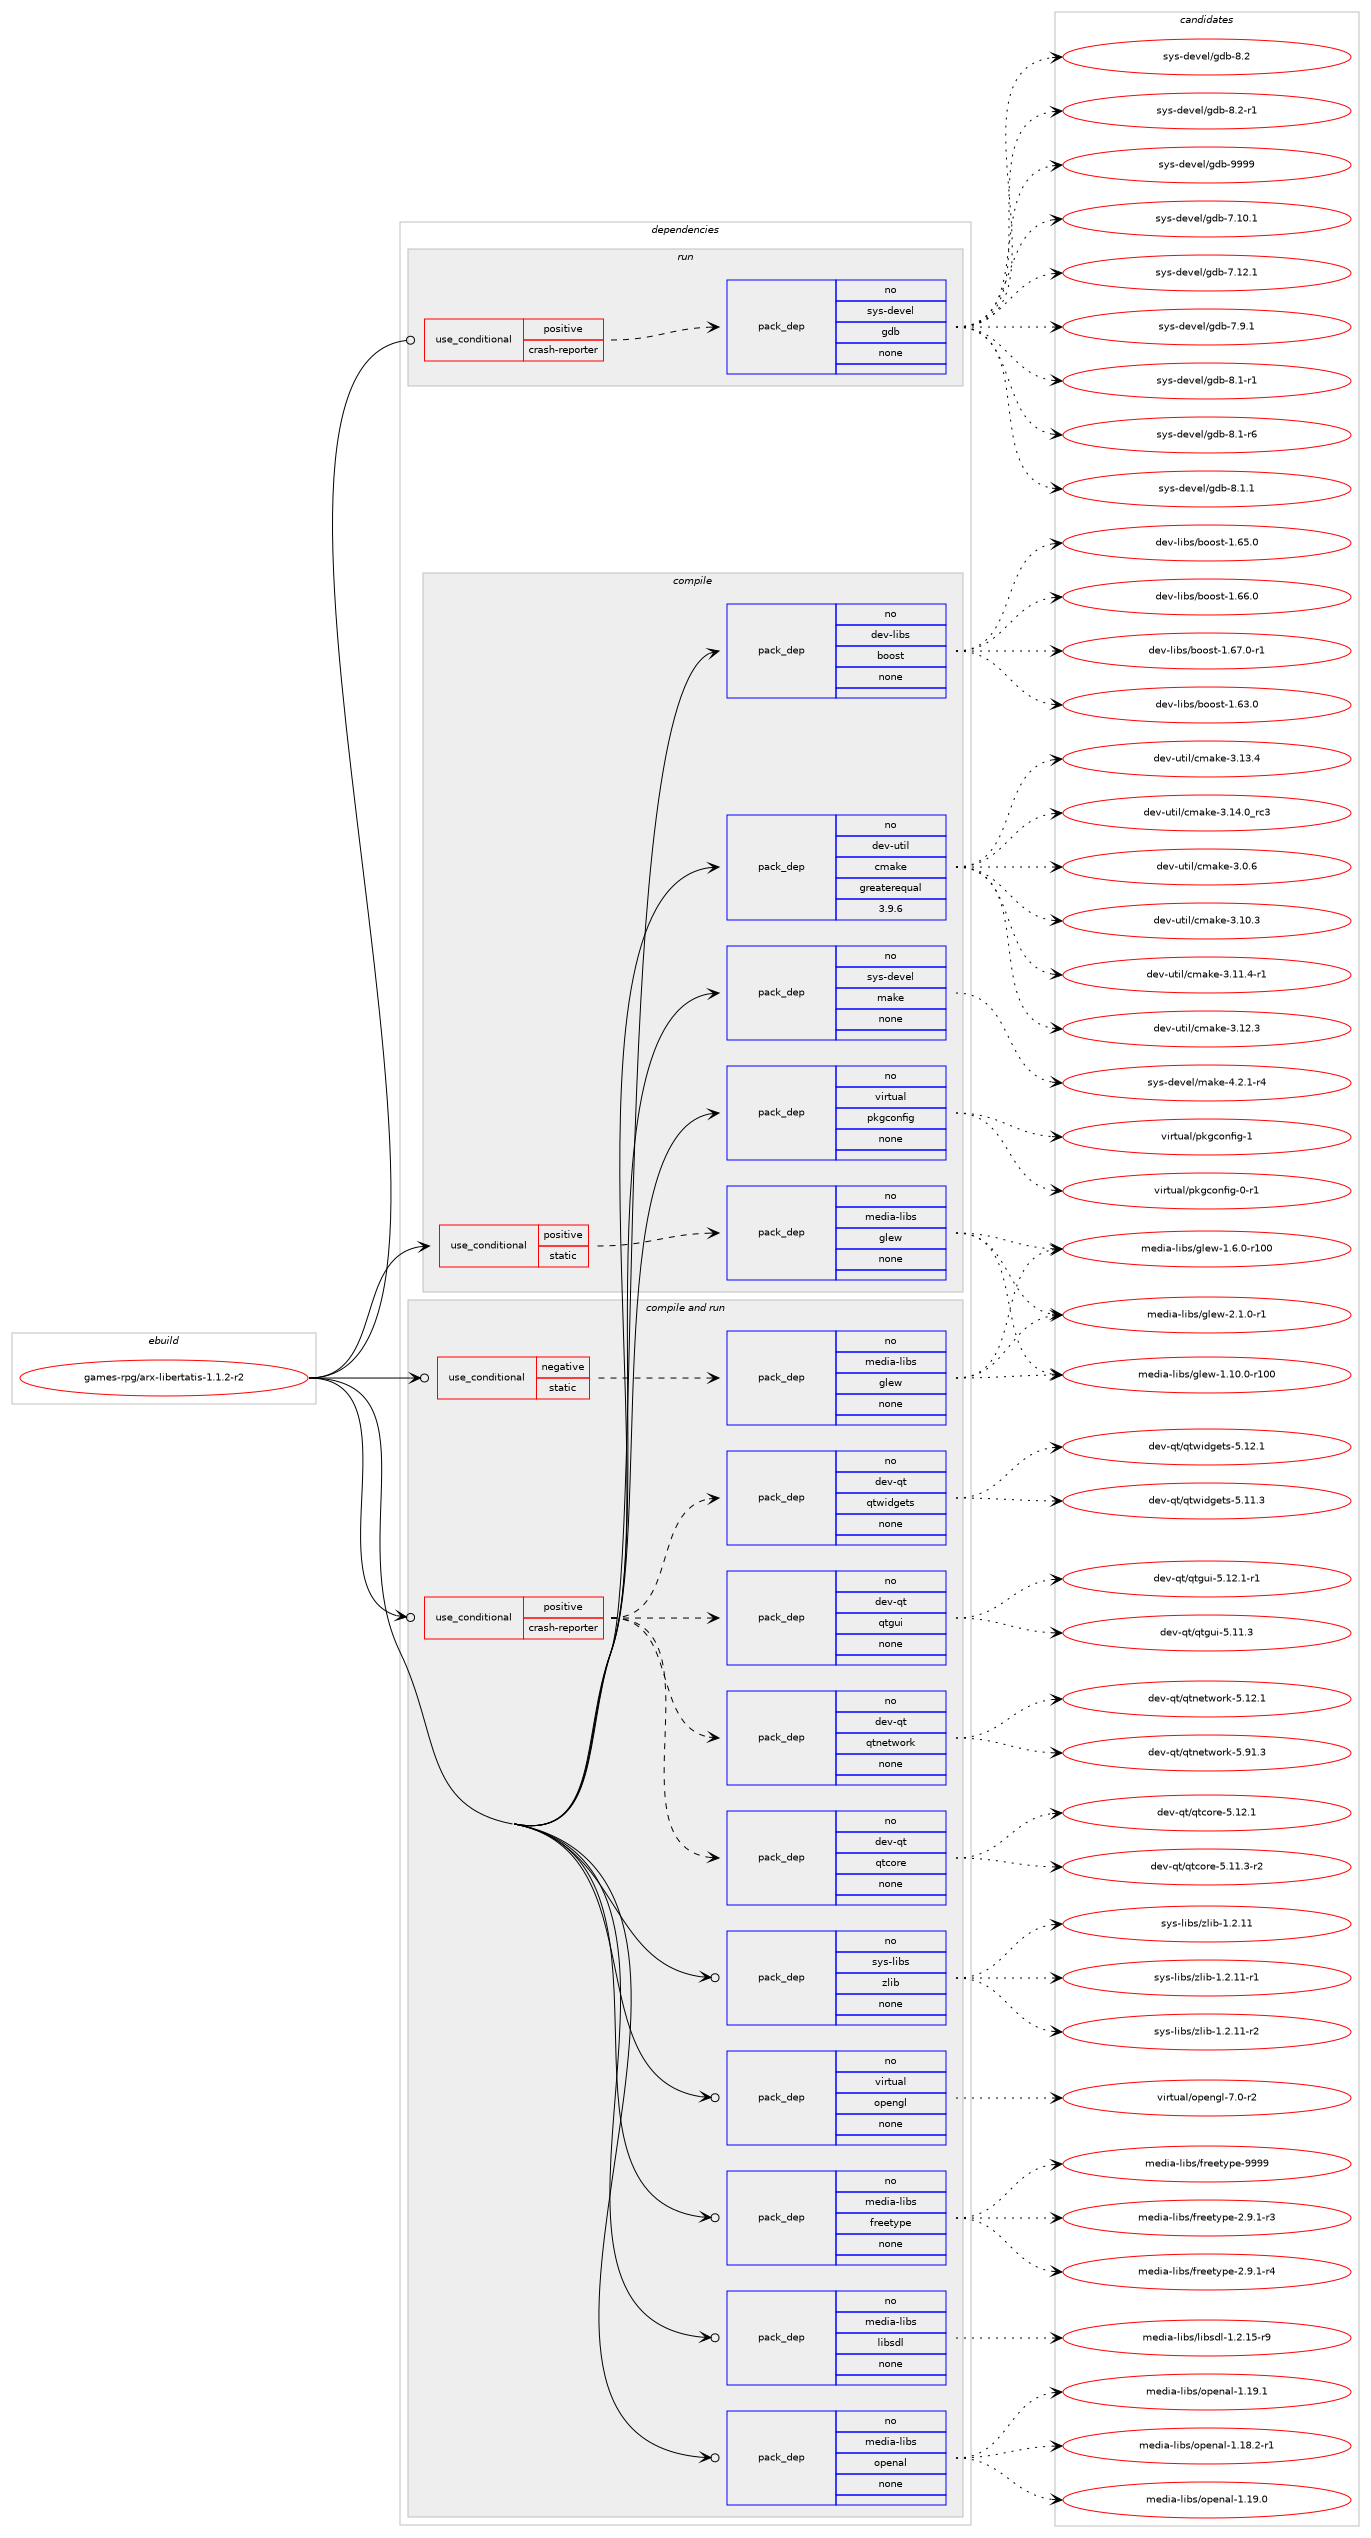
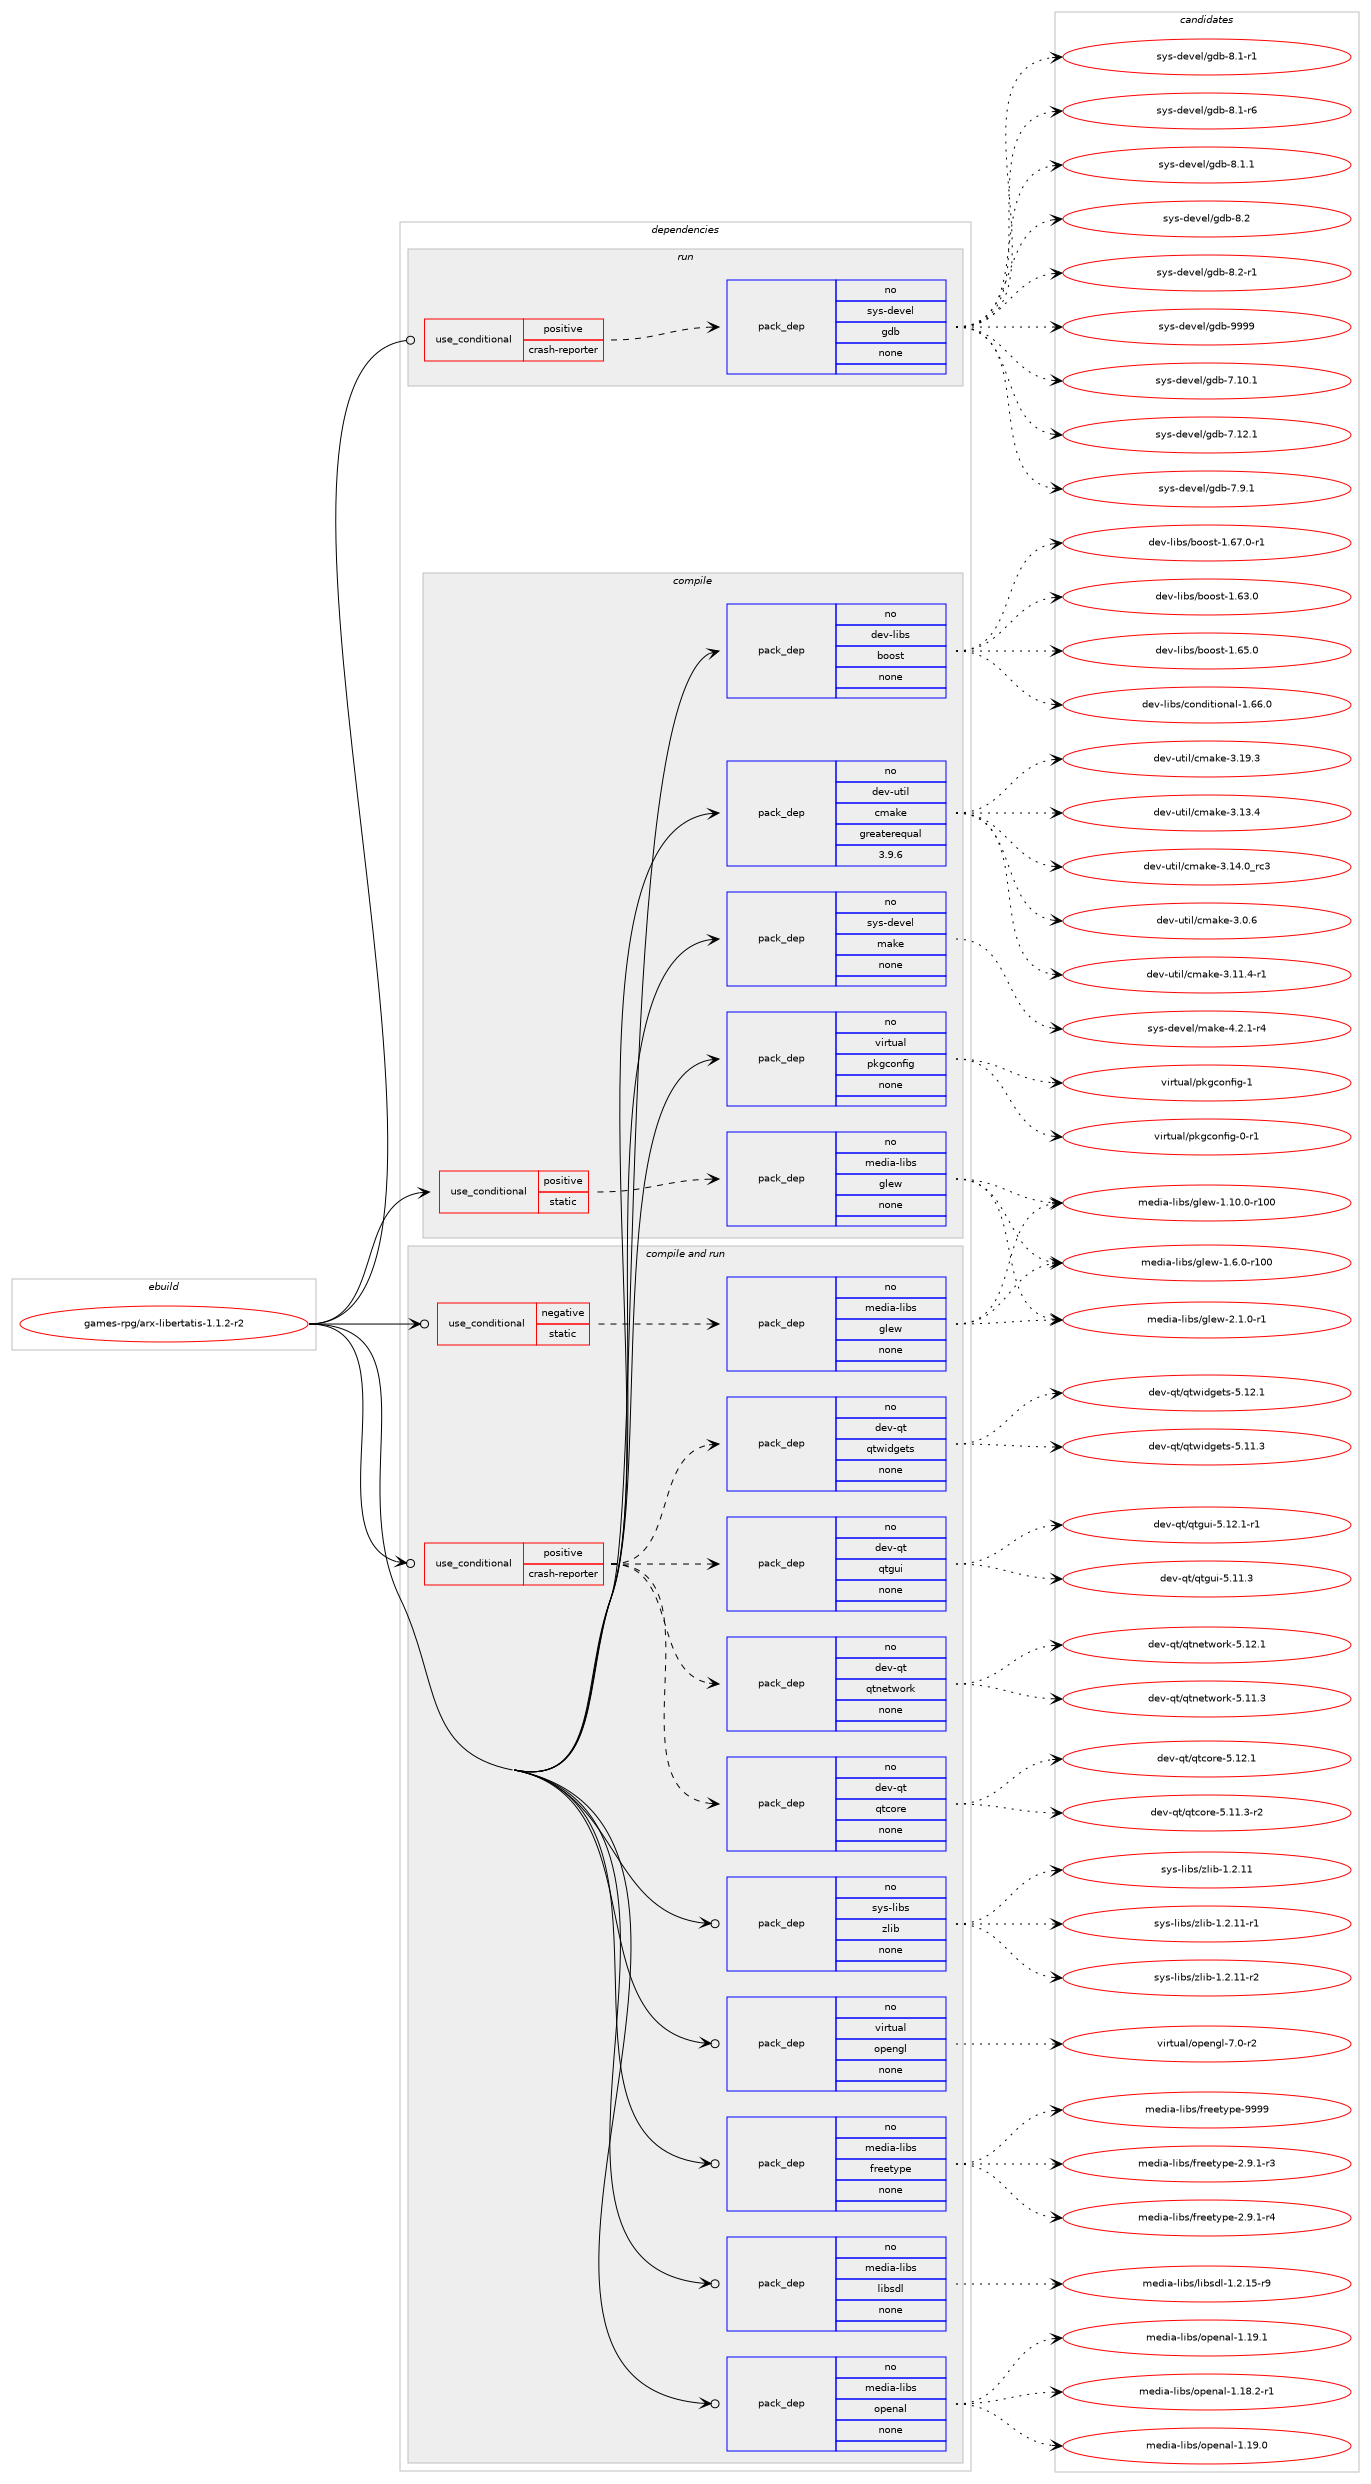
node "dev-libs/boost-1.66.0": label "dev-libs/boost-1.66.0" -> "dev-libs/conditional-1.66.0"
node "dev-util/cmake-3.10.3": removed
node "dev-util/cmake-3.12.3": label "dev-util/cmake-3.12.3" -> "dev-util/cmake-3.19.3"
node "dev-qt/qtnetwork-5.91.3": label "dev-qt/qtnetwork-5.91.3" -> "dev-qt/qtnetwork-5.11.3"
